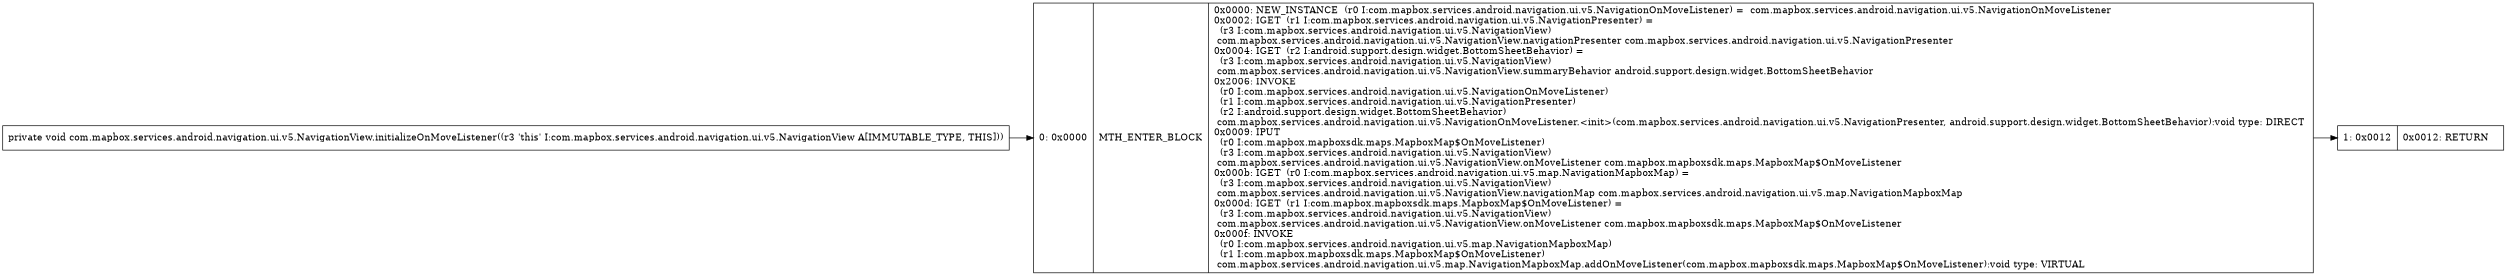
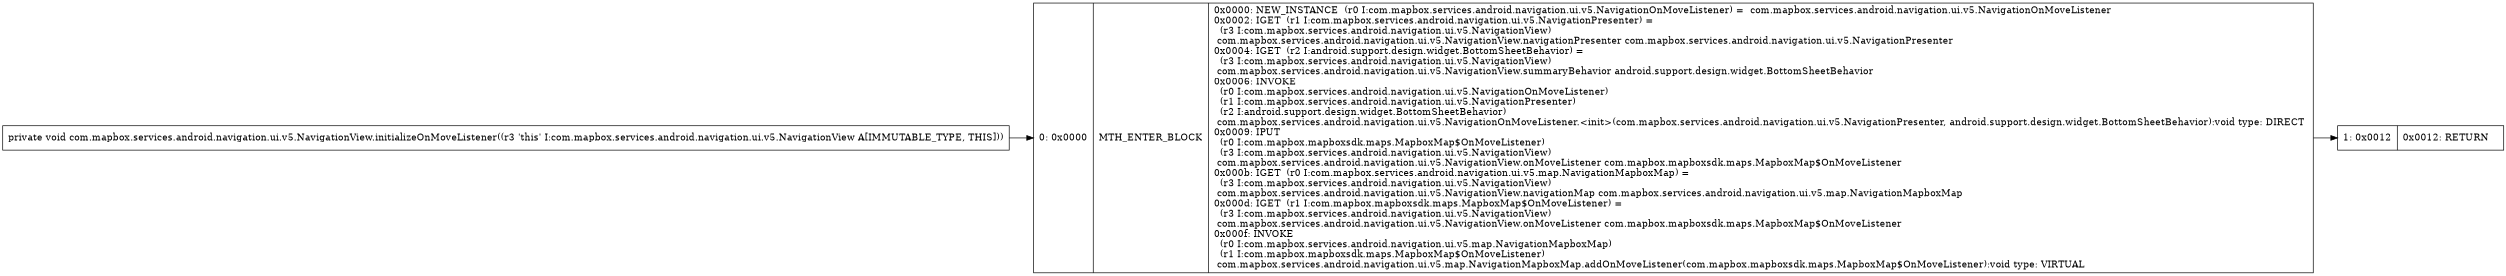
node "0: 0x0000": text "0x2006: INVOKE" -> "0x0006: INVOKE"
